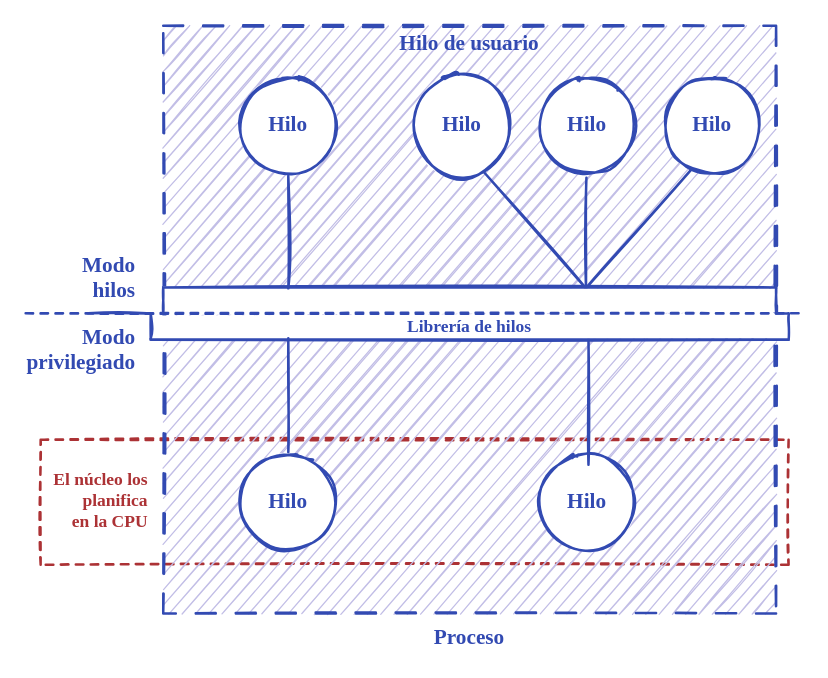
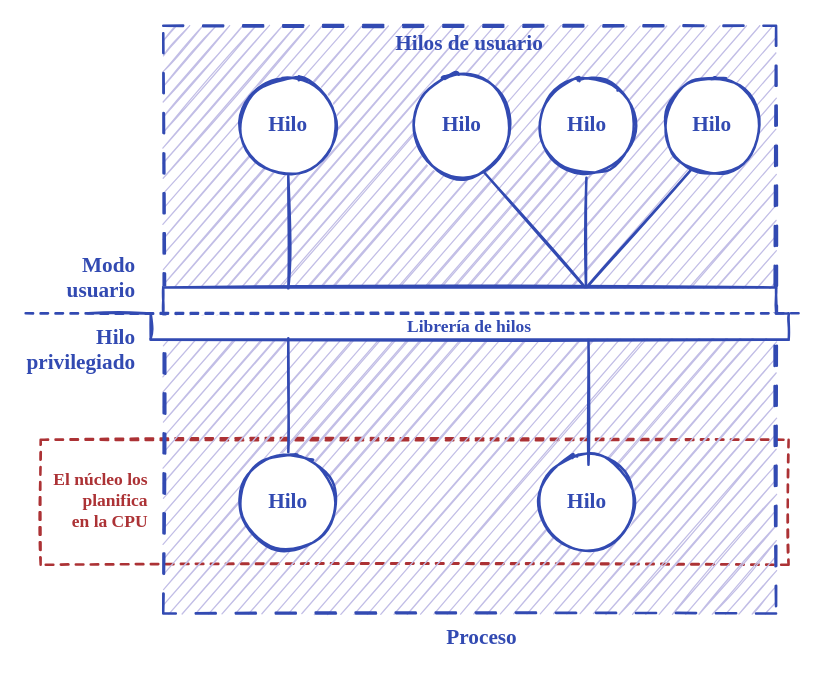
node "Hilo de usuario": label "Hilo de usuario" -> "Hilos de usuario"
node "Modo hilos": label "Modo hilos" -> "Modo usuario"
node "Modo privilegiado": label "Modo privilegiado" -> "Hilo privilegiado"
node "Proceso": moved (469, 638) -> (482, 638)
